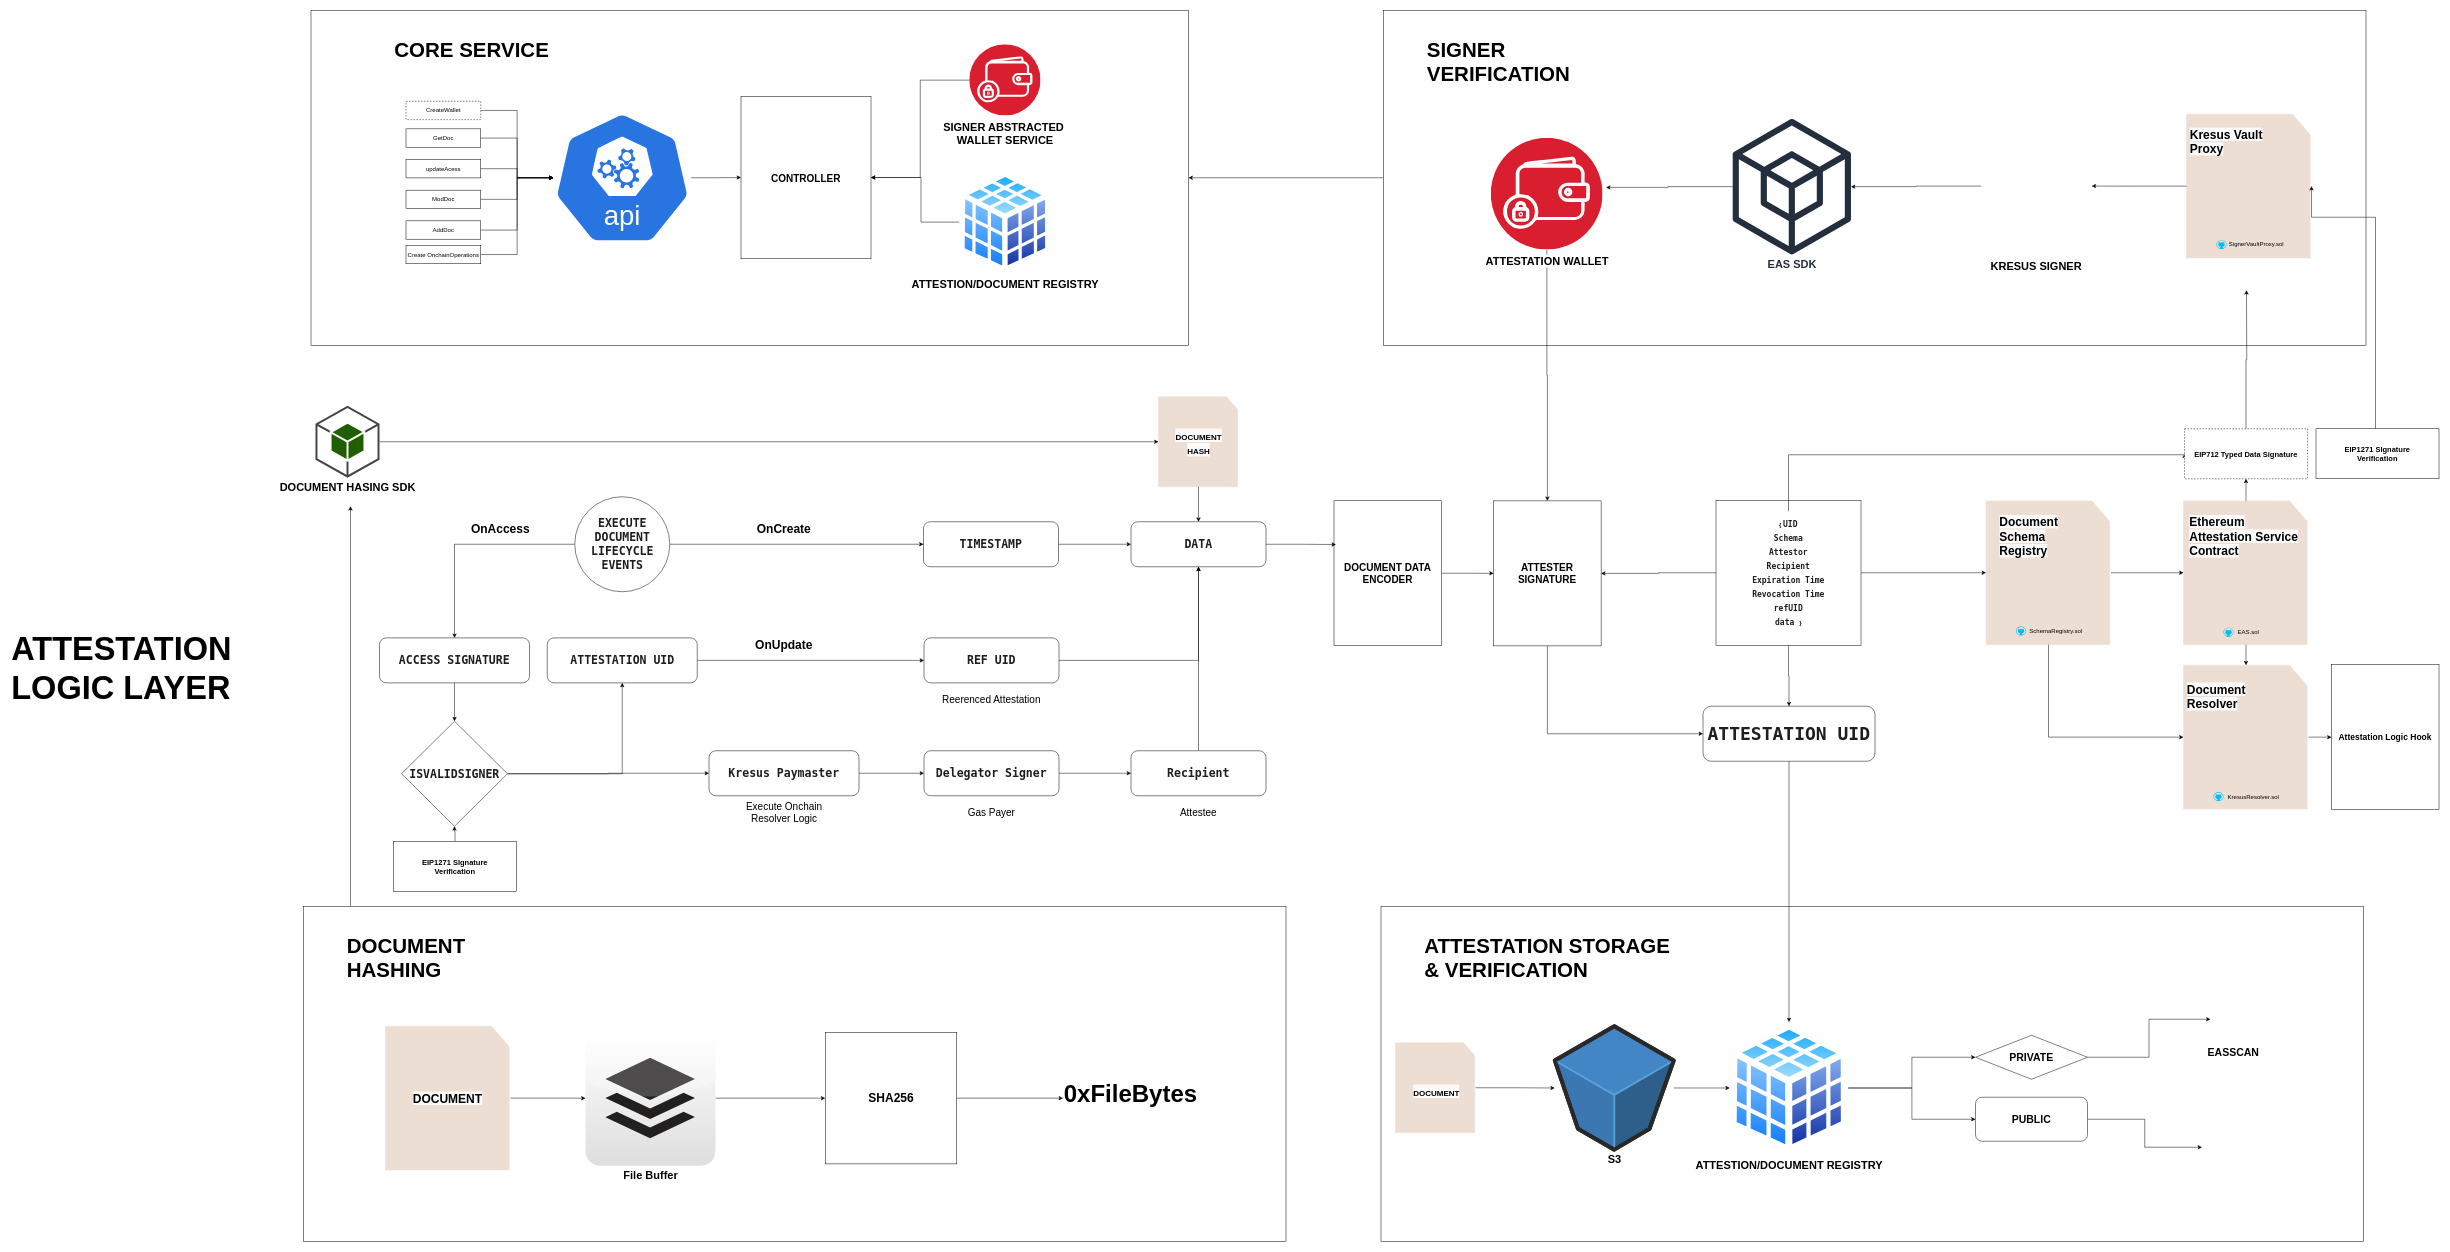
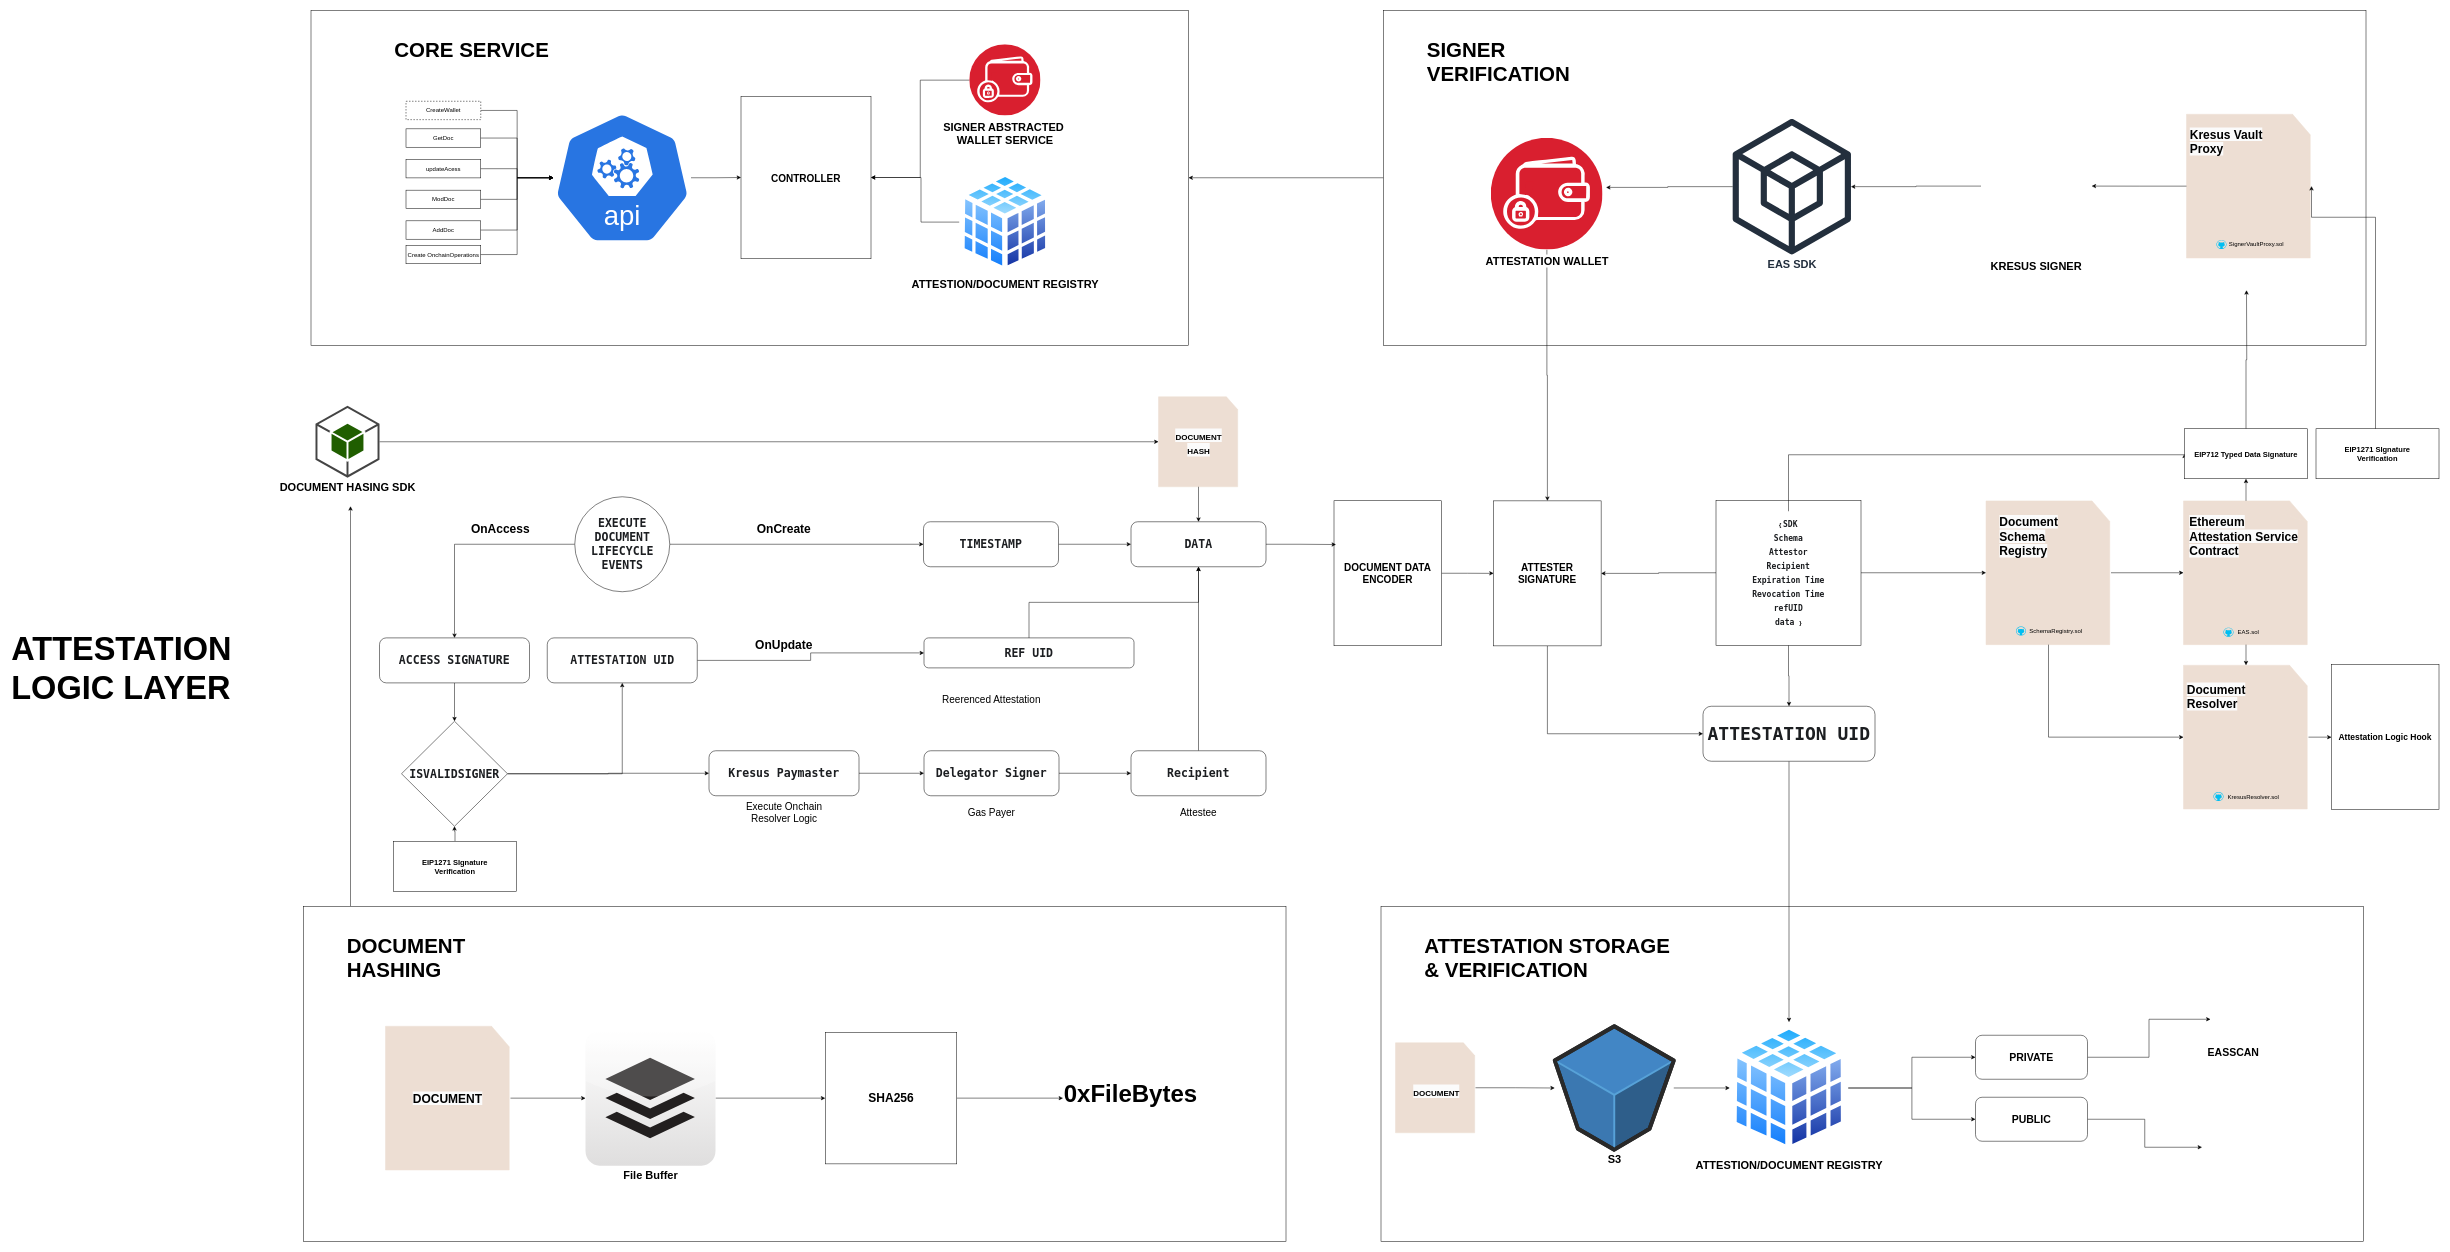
node "EIP712 Typed Data Signature": style dashed -> solid
node "{ UID Schema Attestor Recipient Expiration Time Revocation Time refUID data }": label "{ UID Schema Attestor Recipient Expiration Time Revocation Time refUID data }" -> "{ SDK Schema Attestor Recipient Expiration Time Revocation Time refUID data }"
node "REF UID": size 135x45 -> 210x30
node "PRIVATE": shape diamond -> rounded rectangle
